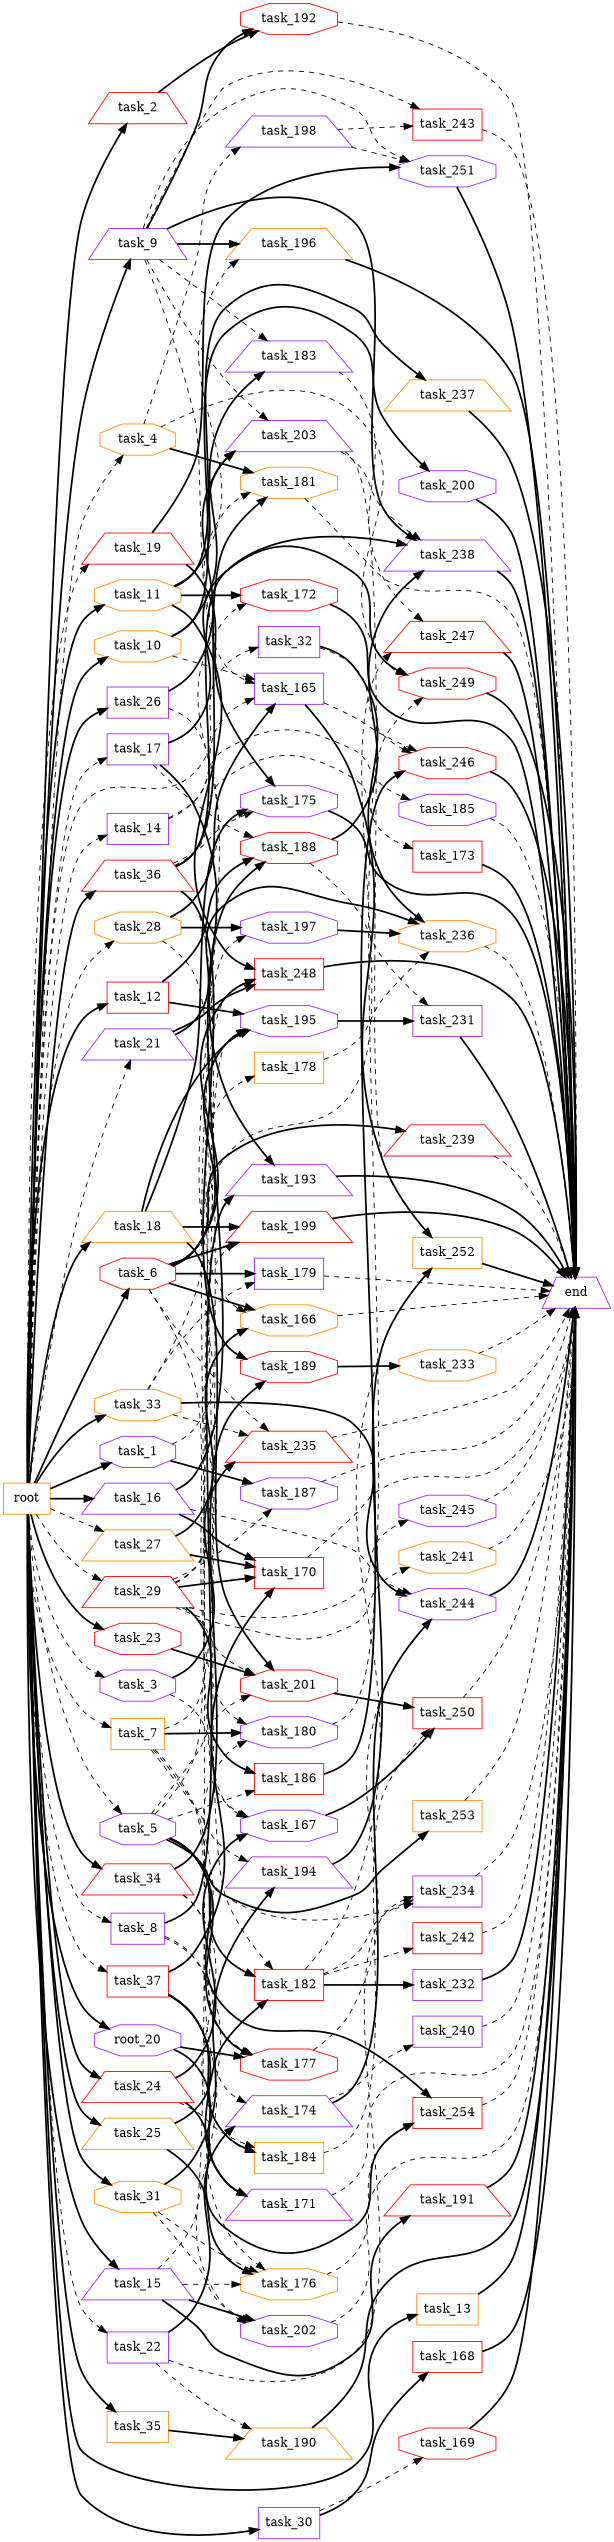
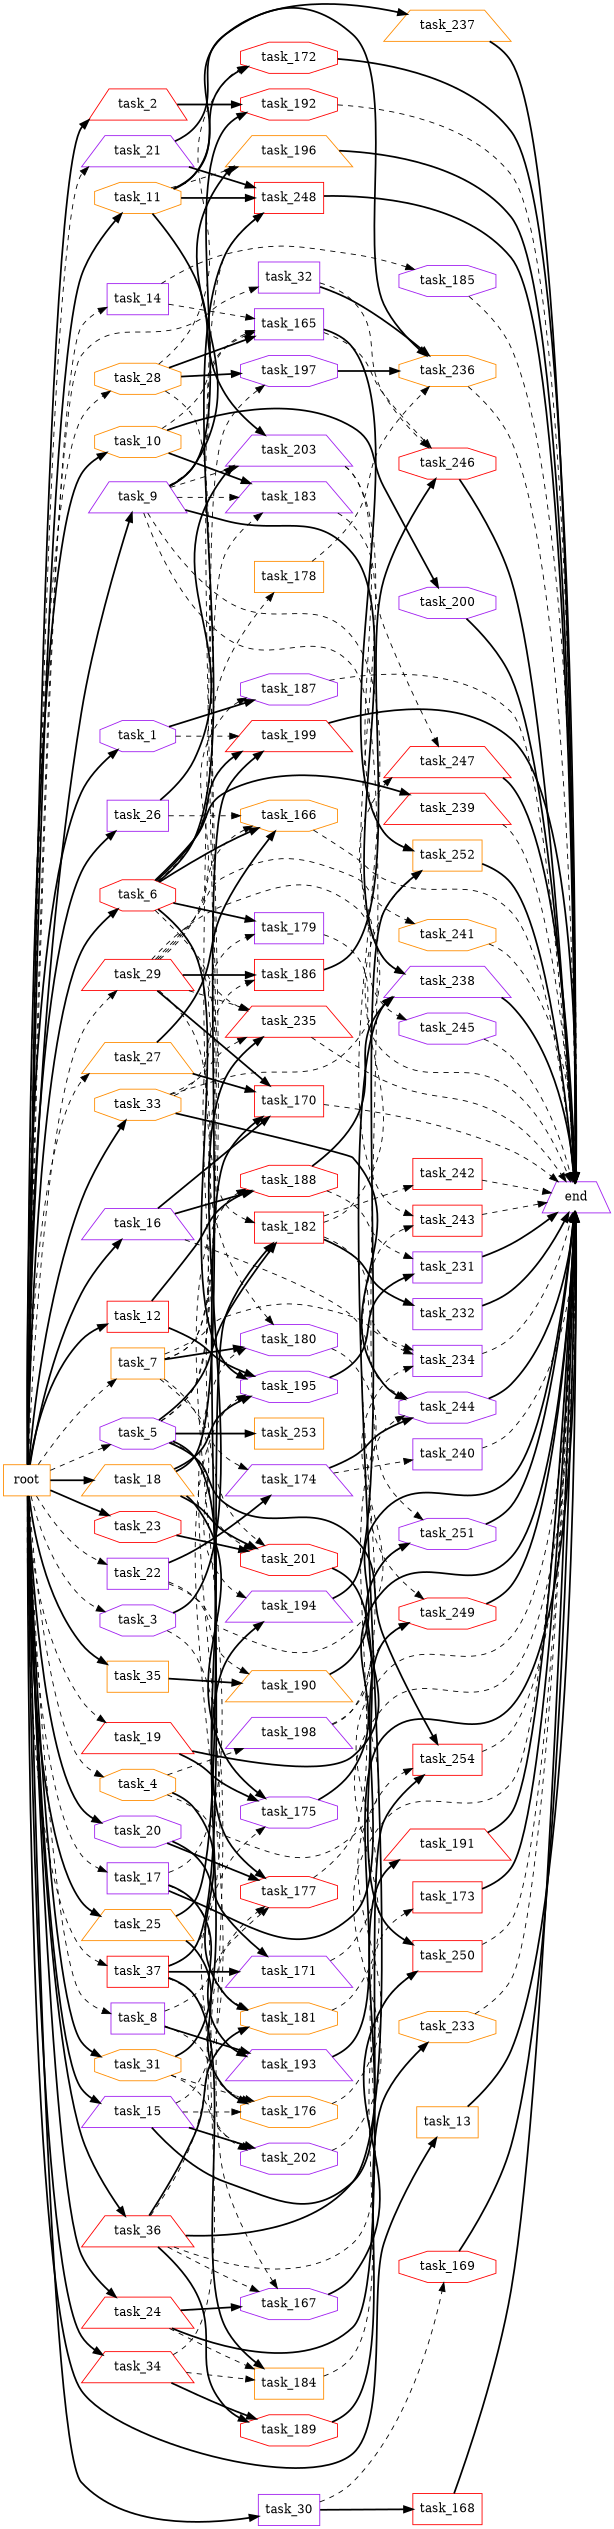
edge "task_7" -> "task_183": added
edge "task_253" -> "end": removed
node "root_20": label "root_20" -> "task_20"
